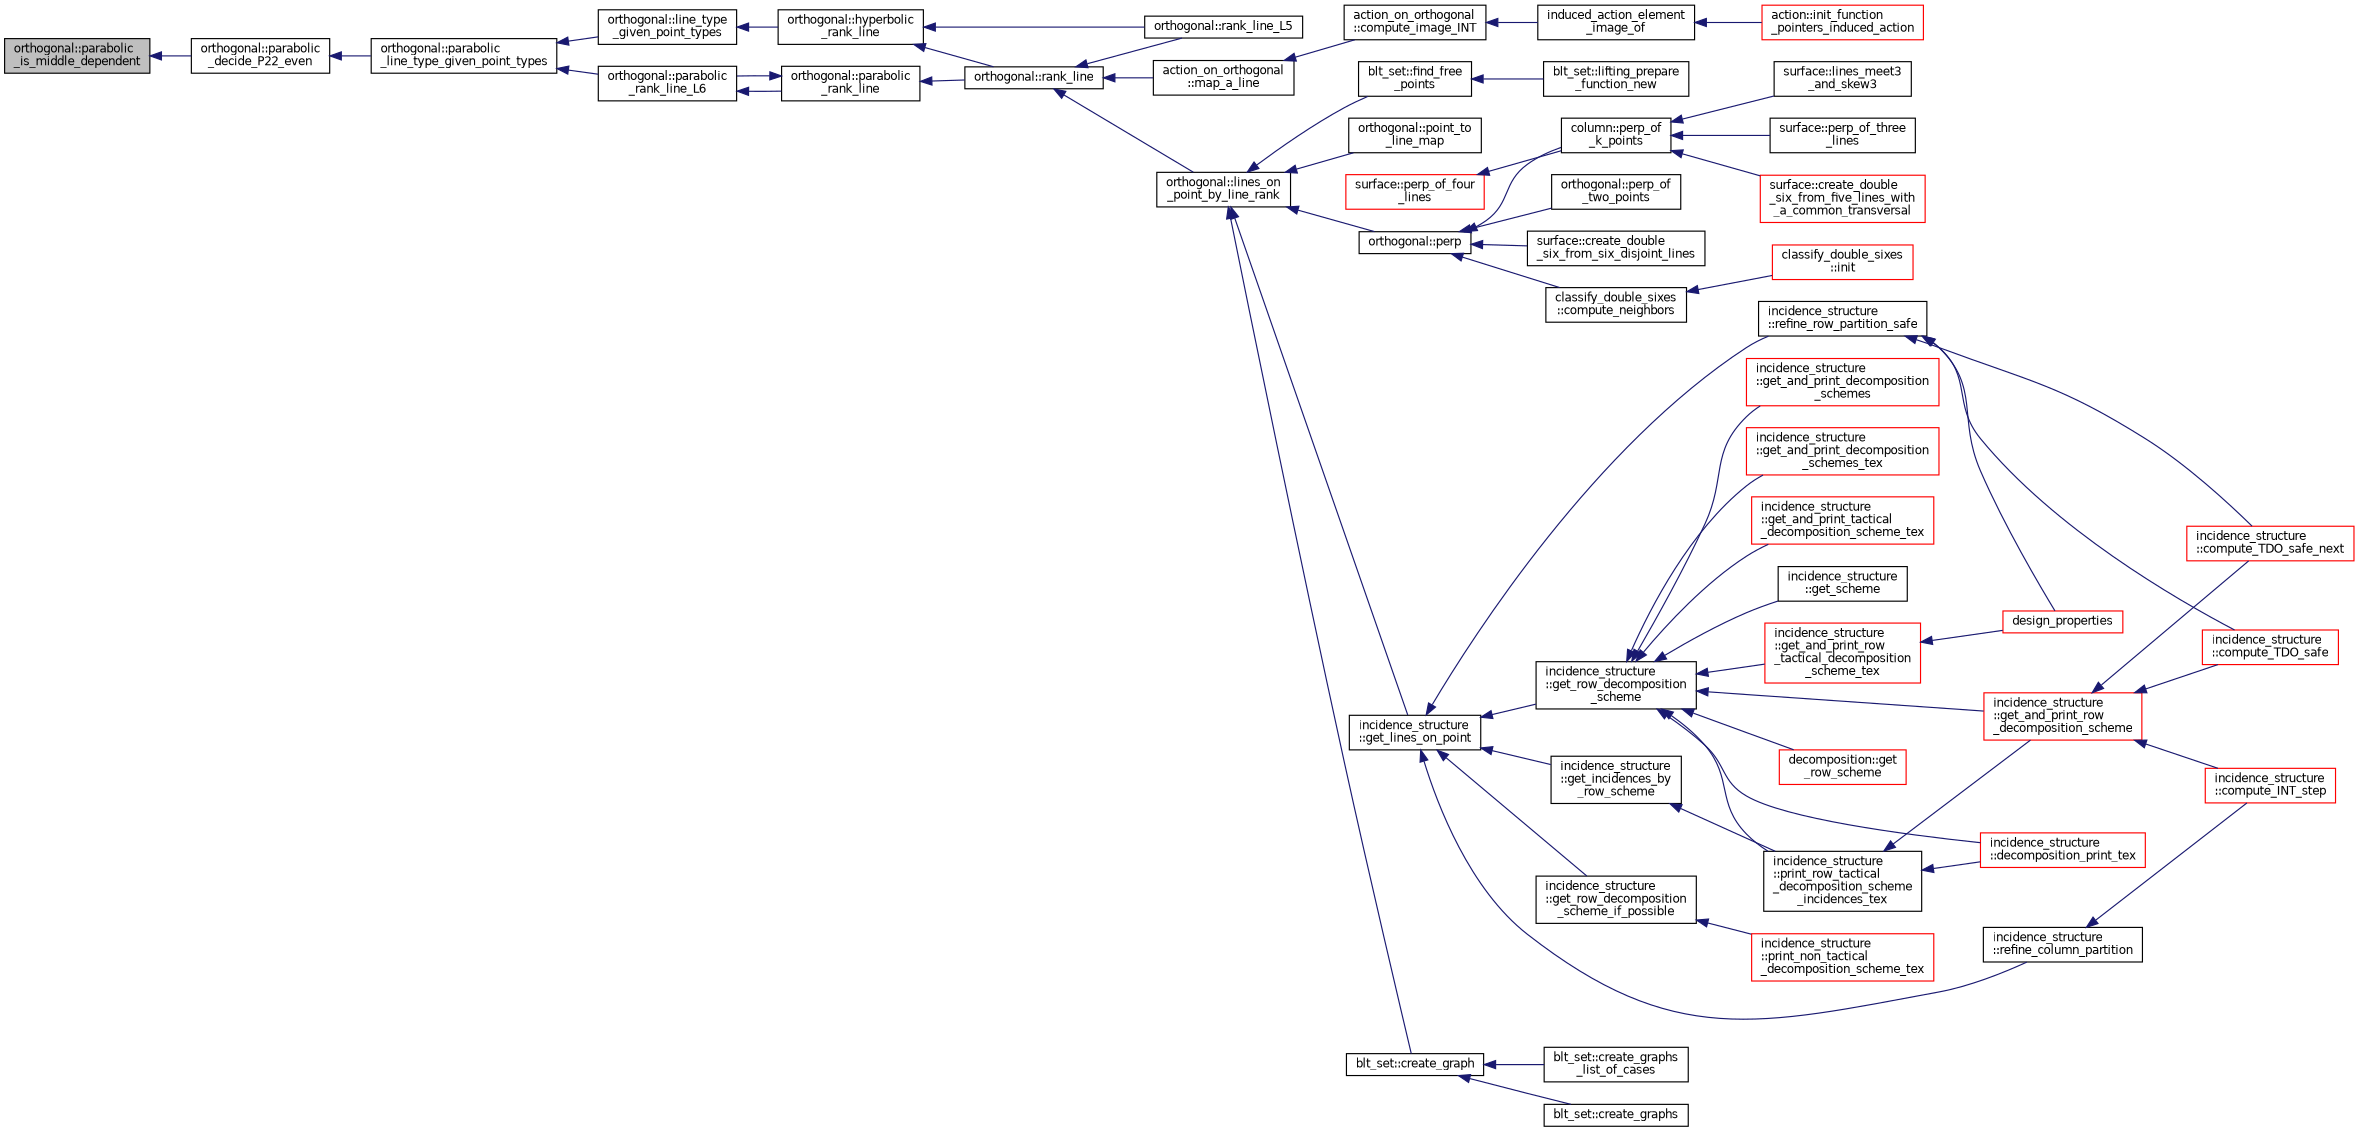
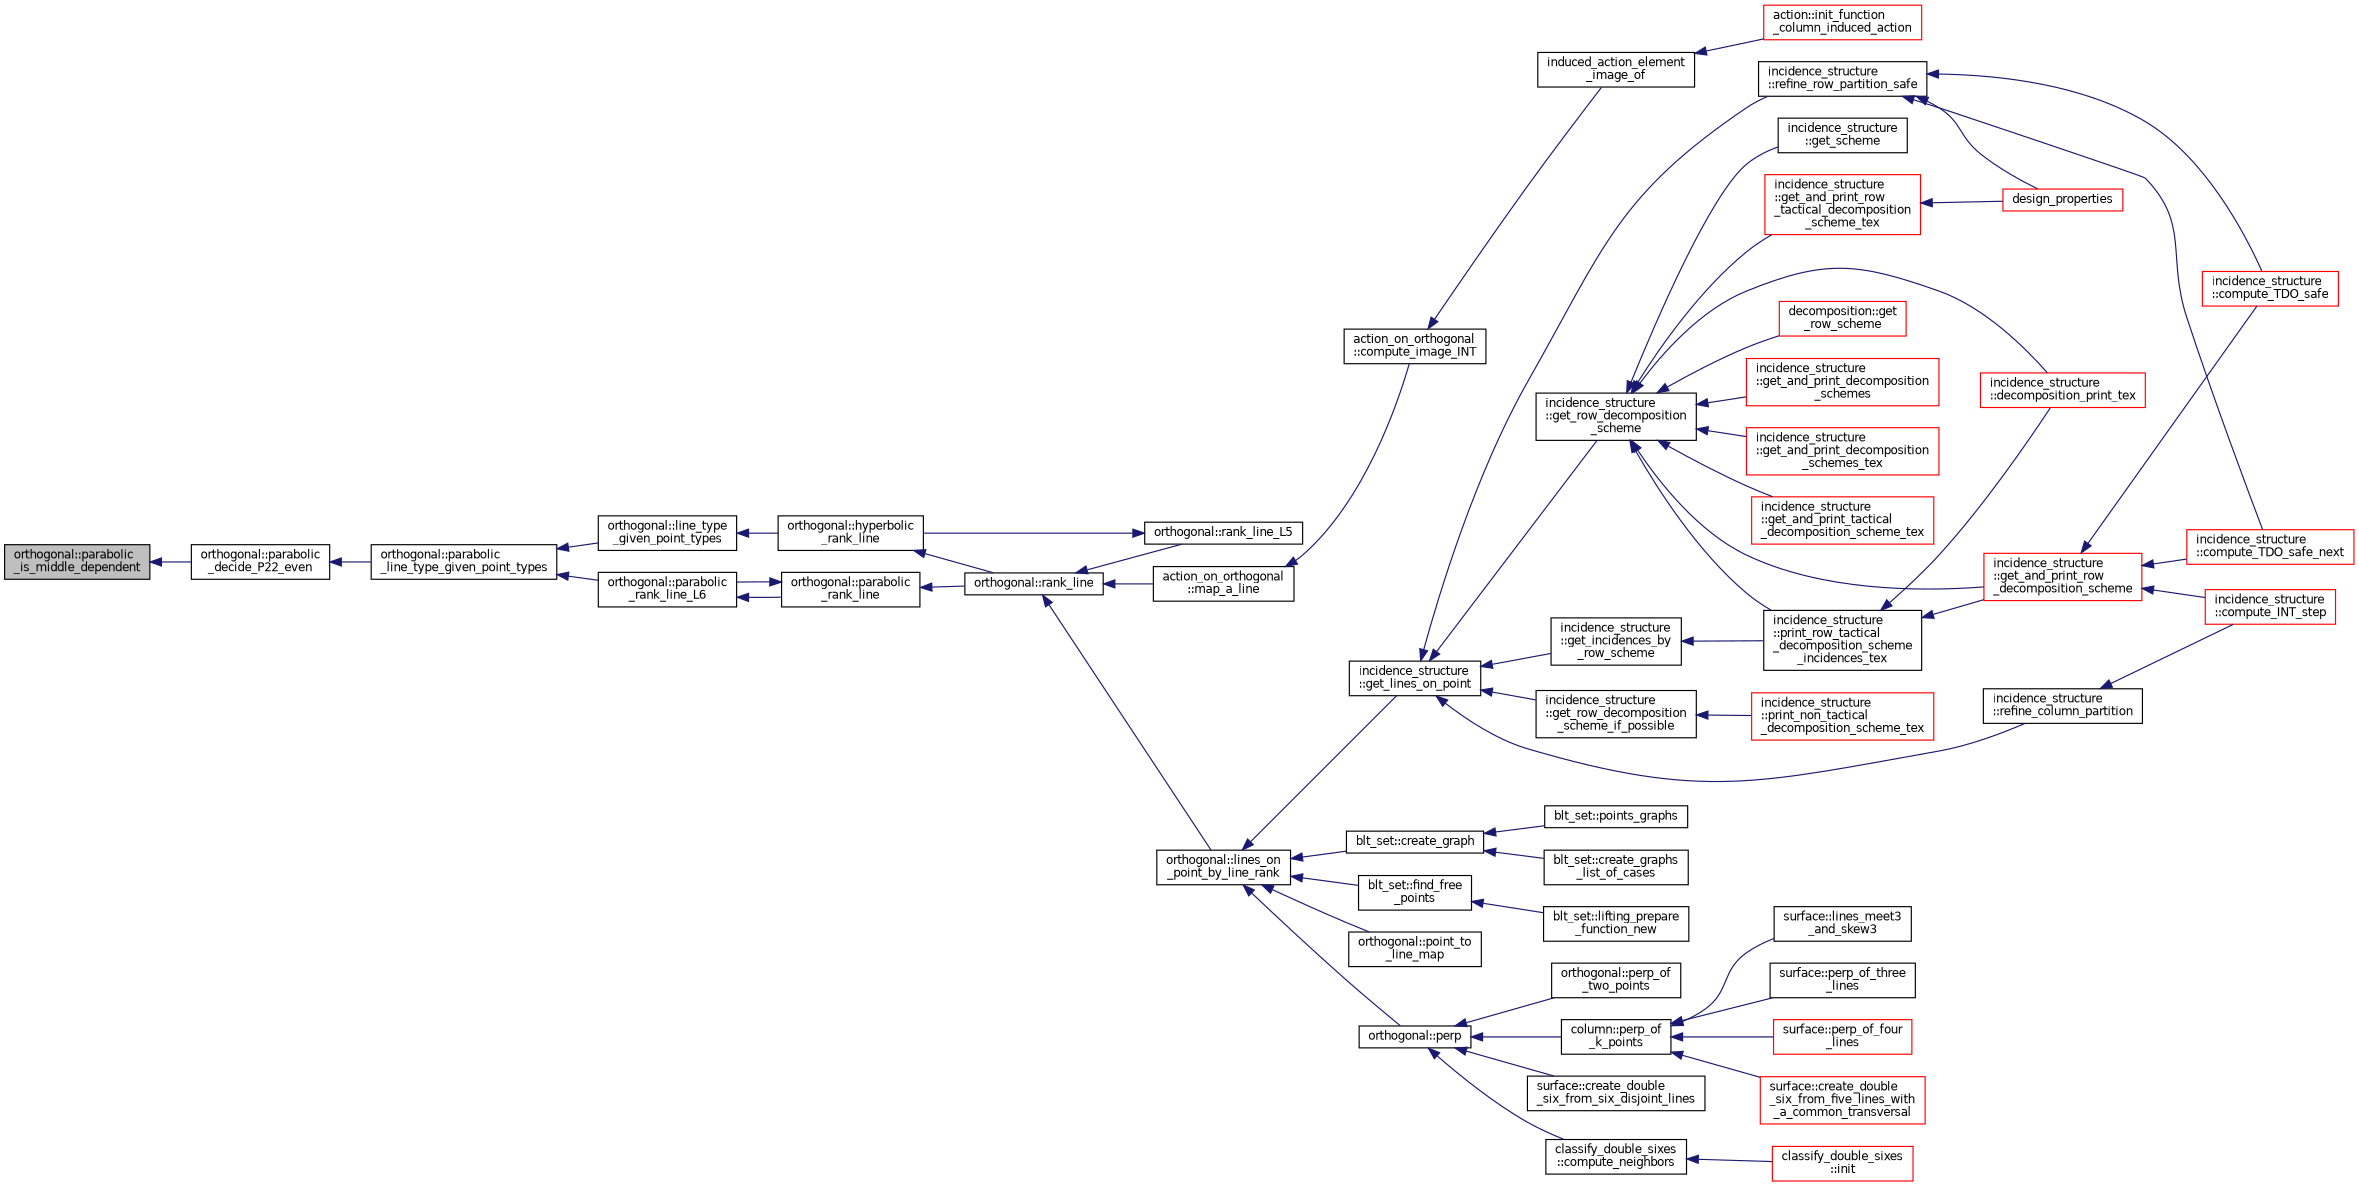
node "action::init_function _pointers_induced_action": label "action::init_function _pointers_induced_action" -> "action::init_function _column_induced_action"
edge "orthogonal::rank_line_L5" -> "orthogonal::hyperbolic _rank_line": reversed
edge "column::perp_of _k_points" -> "surface::perp_of_four _lines": reversed
node "blt_set::create_graphs": label "blt_set::create_graphs" -> "blt_set::points_graphs"
